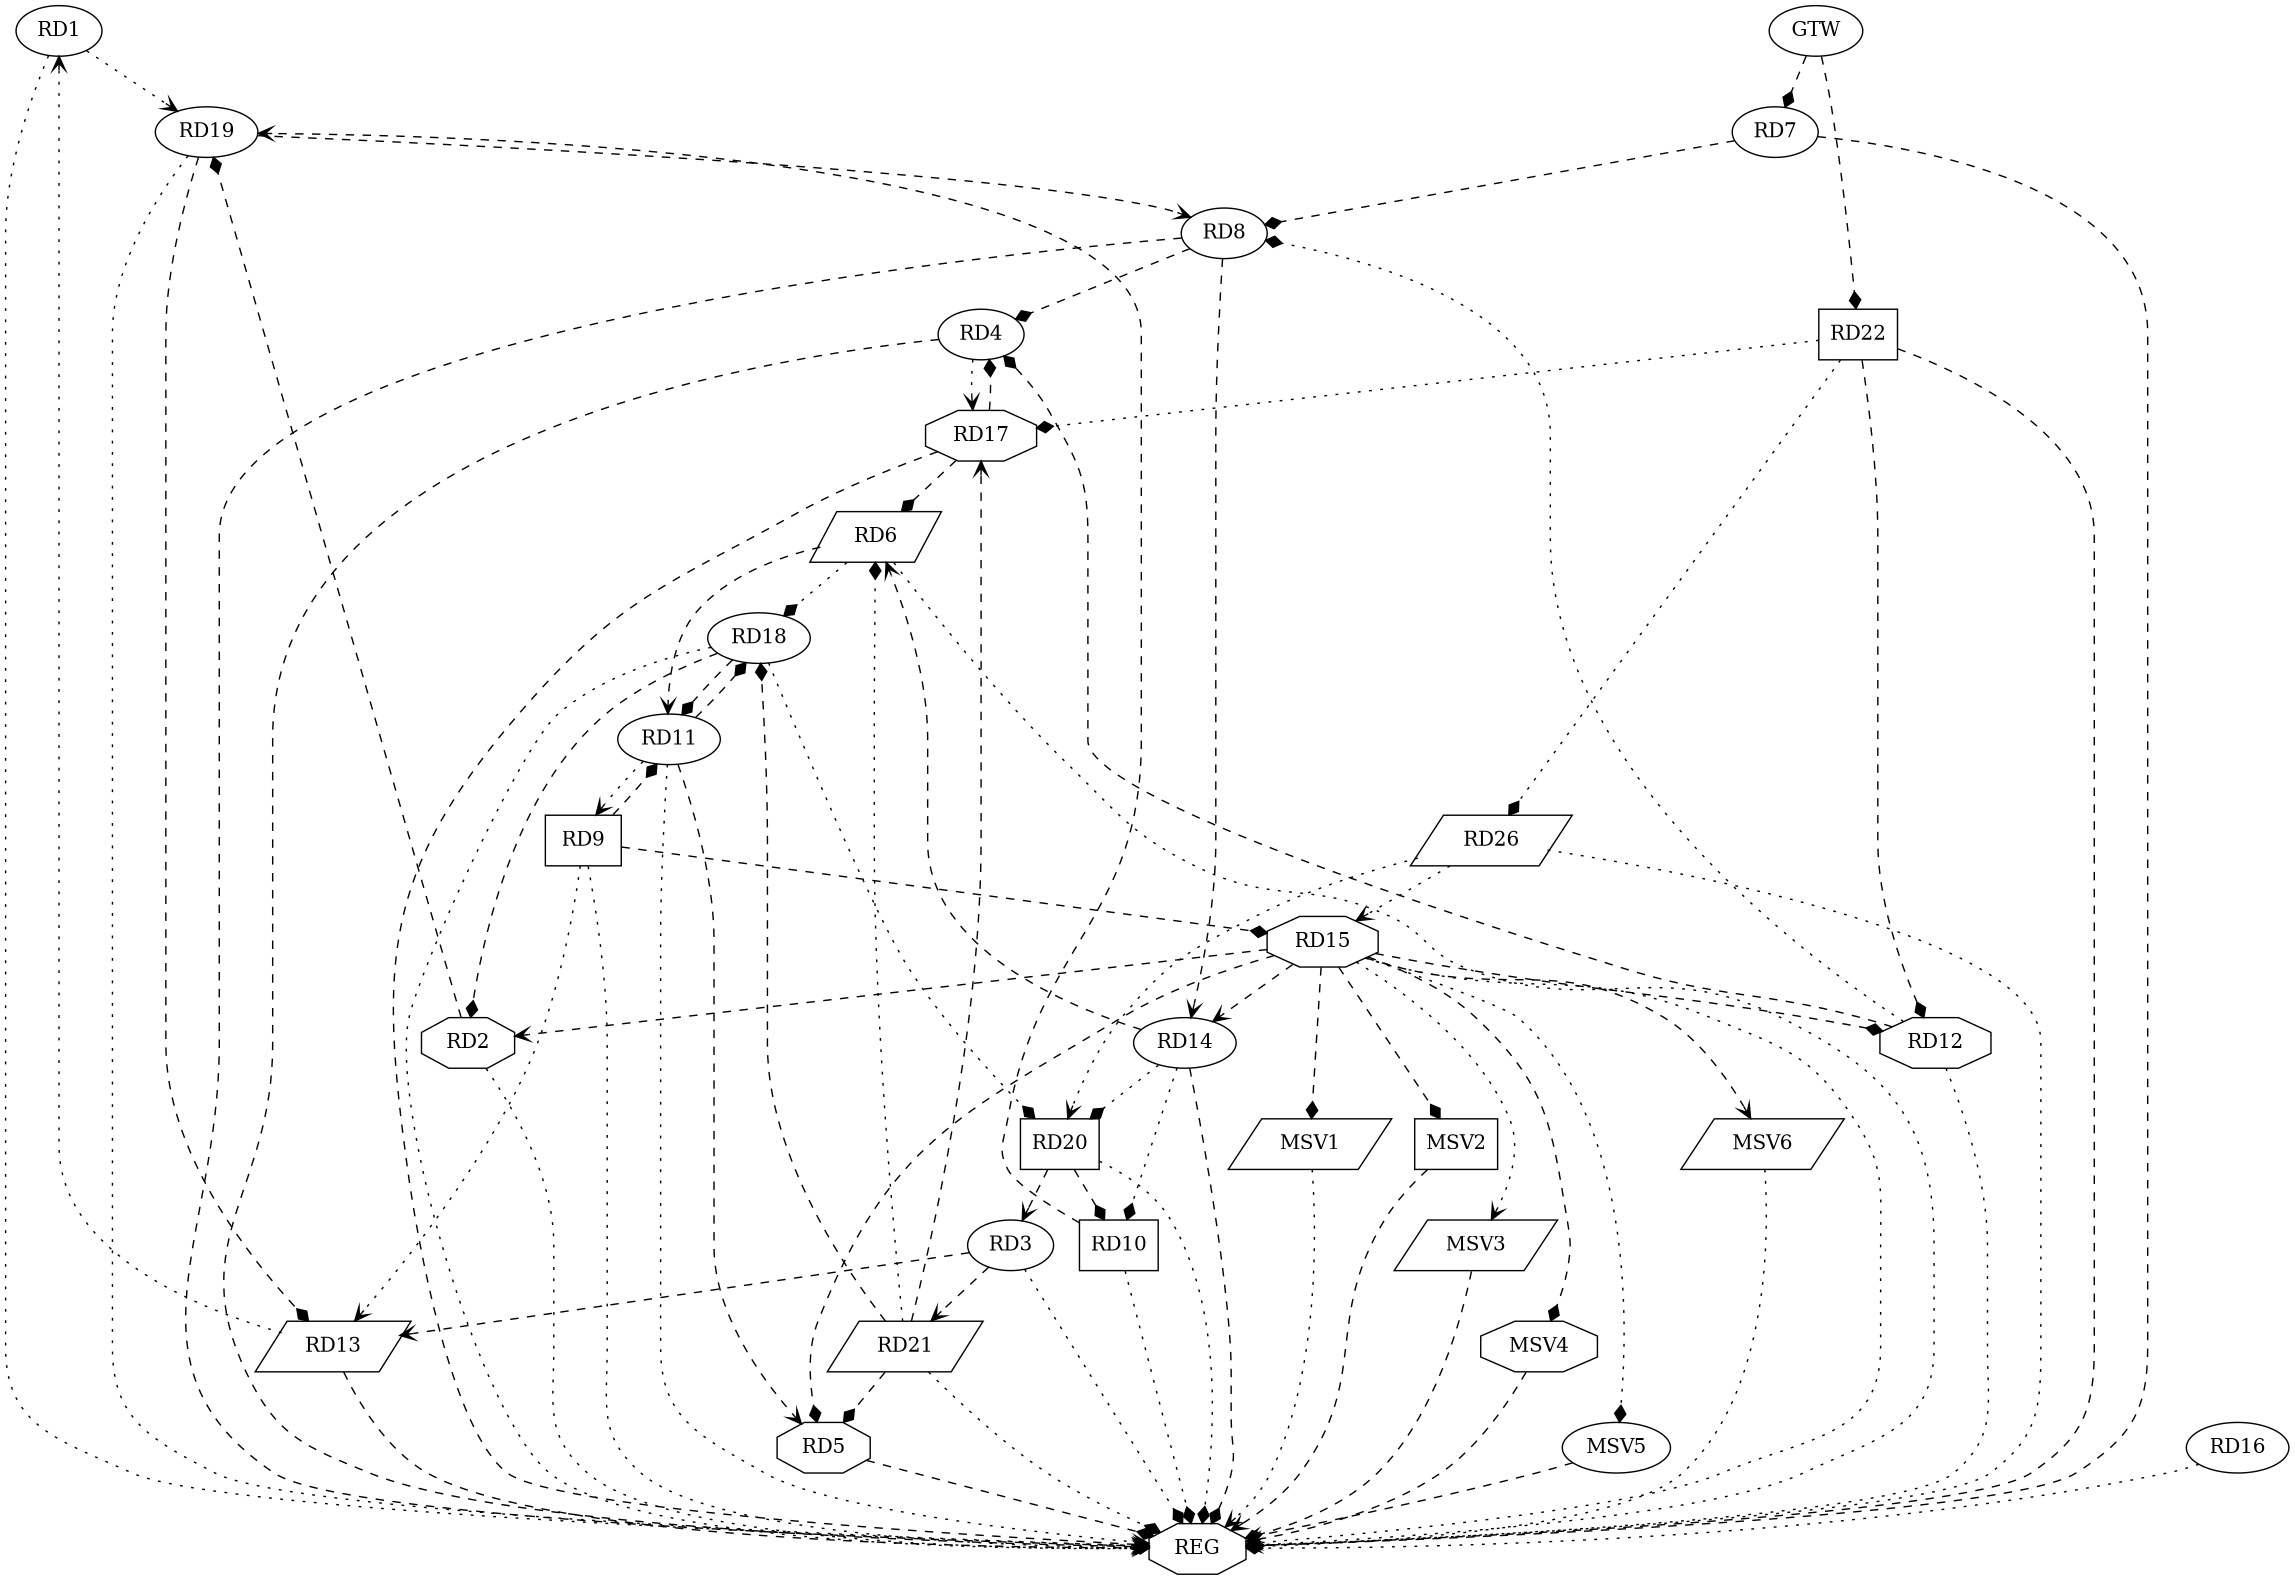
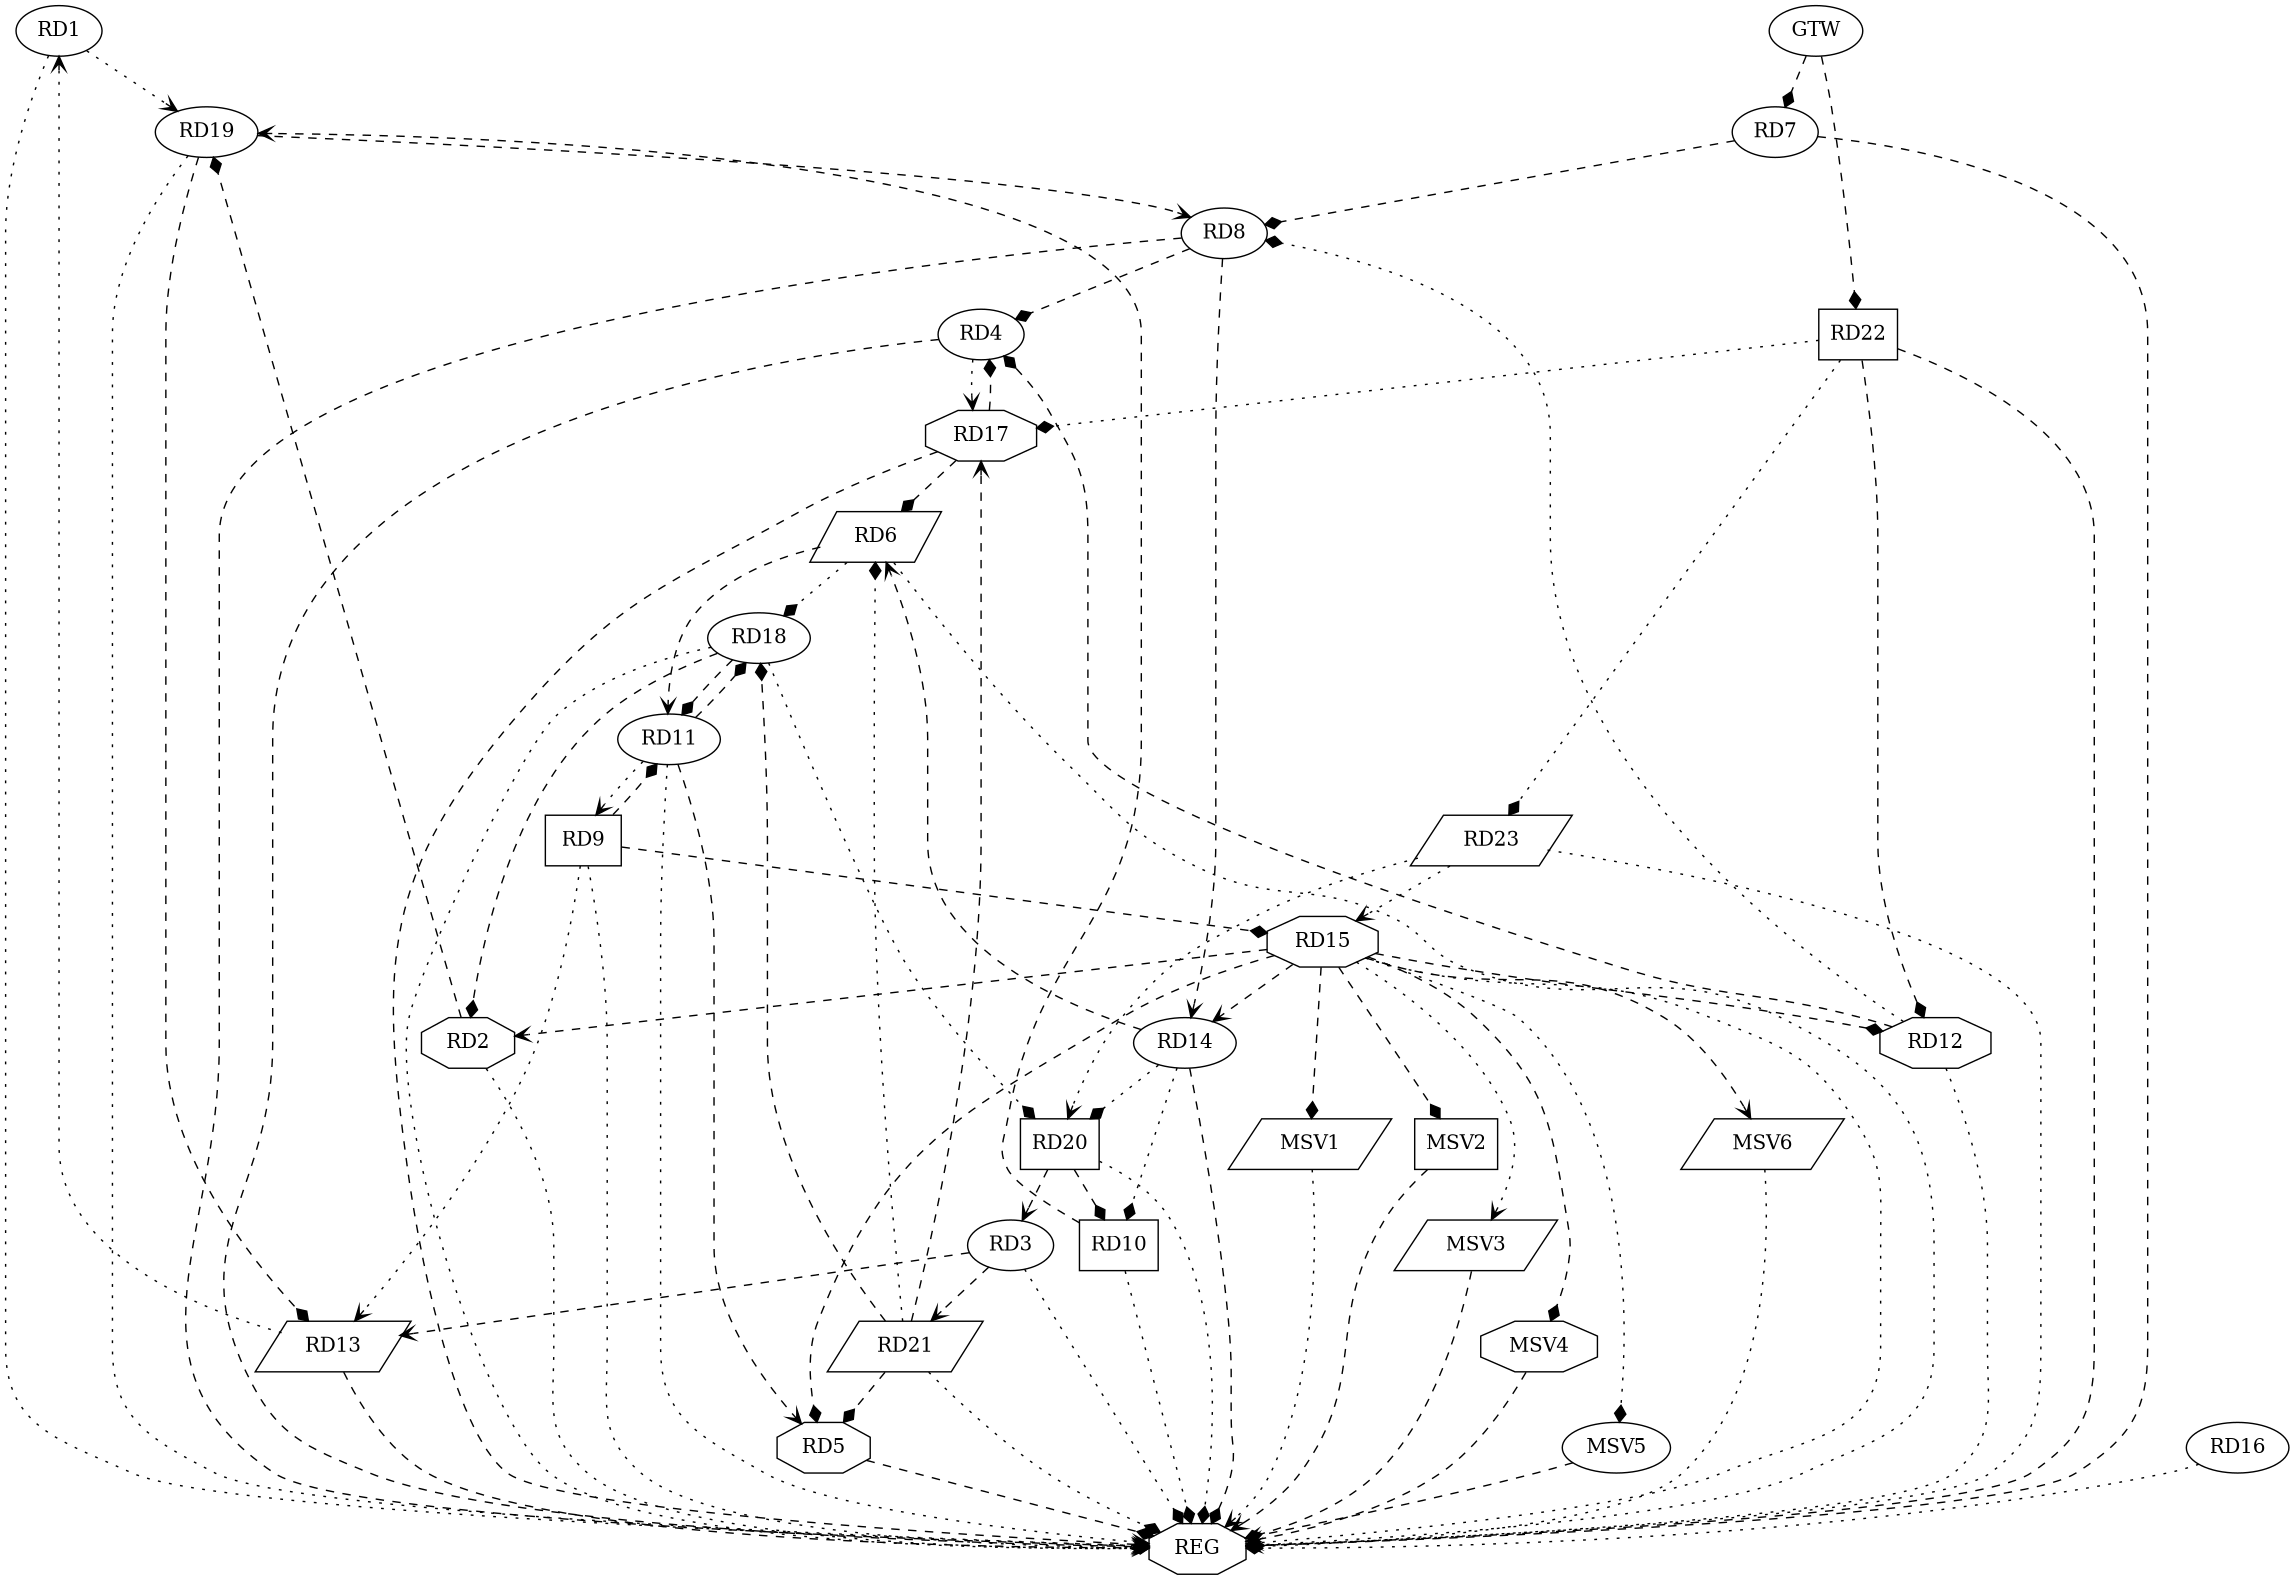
node "RD26": label "RD26" -> "RD23"
